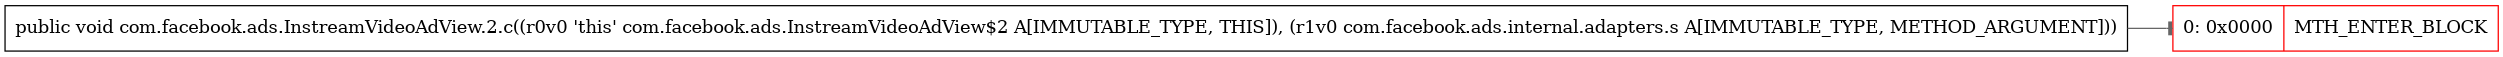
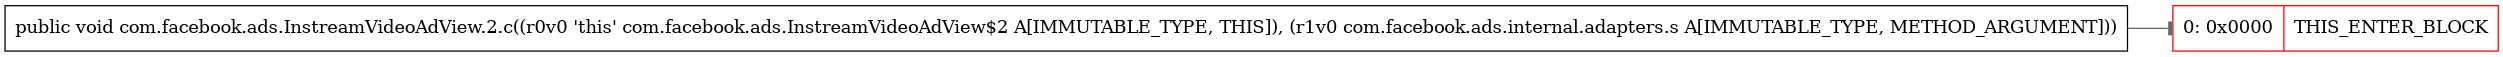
node "0: 0x0000": text "MTH_ENTER_BLOCK" -> "THIS_ENTER_BLOCK"
